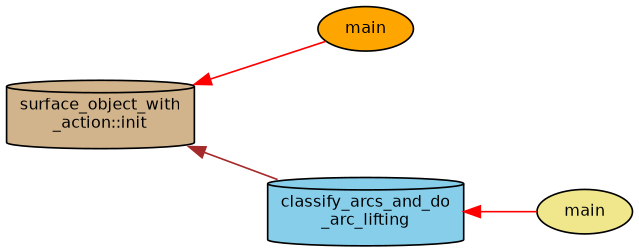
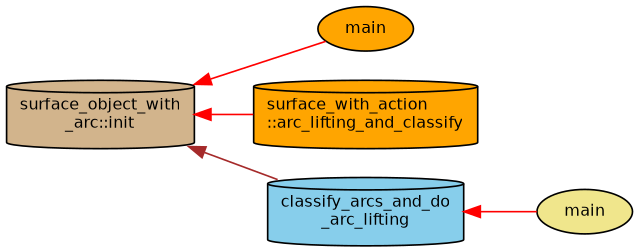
node "surface_object_with _action::init": label "surface_object_with _action::init" -> "surface_object_with _arc::init"
node "surface_with_action ::arc_lifting_and_classify": added
